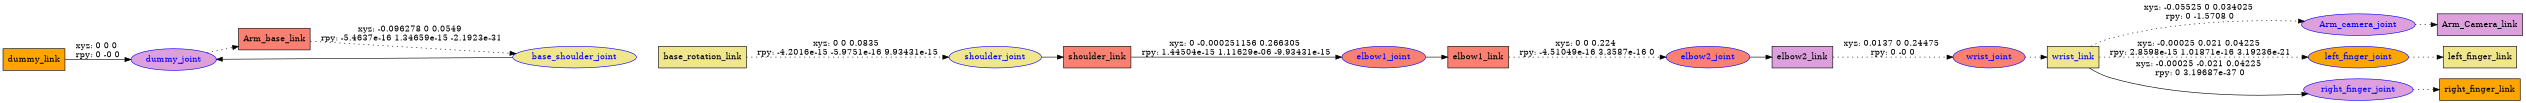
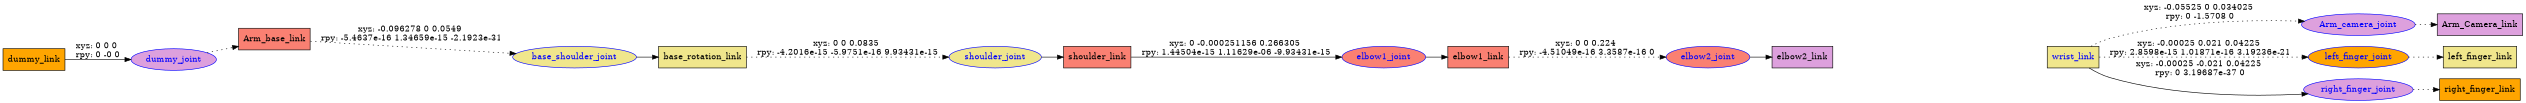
node "wrist_joint": removed
edge "base_shoulder_joint" -> "dummy_joint": now "base_shoulder_joint" -> "base_rotation_link"
